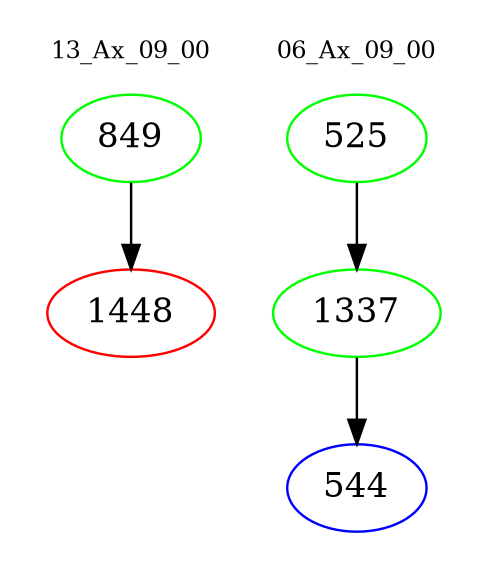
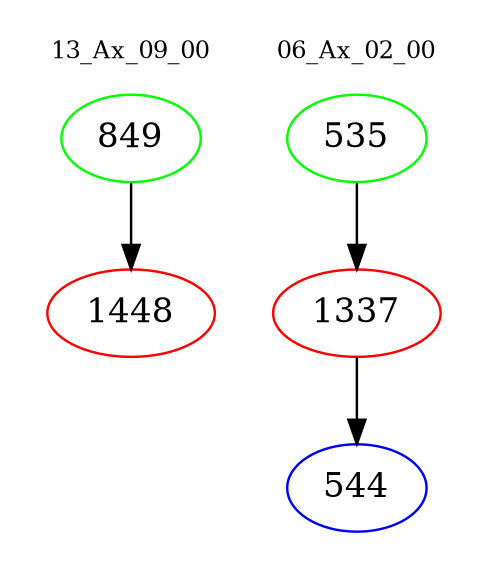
cluster "06_Ax_09_00": label "06_Ax_09_00" -> "06_Ax_02_00"
node "525": label "525" -> "535"
node "1337": color green -> red
